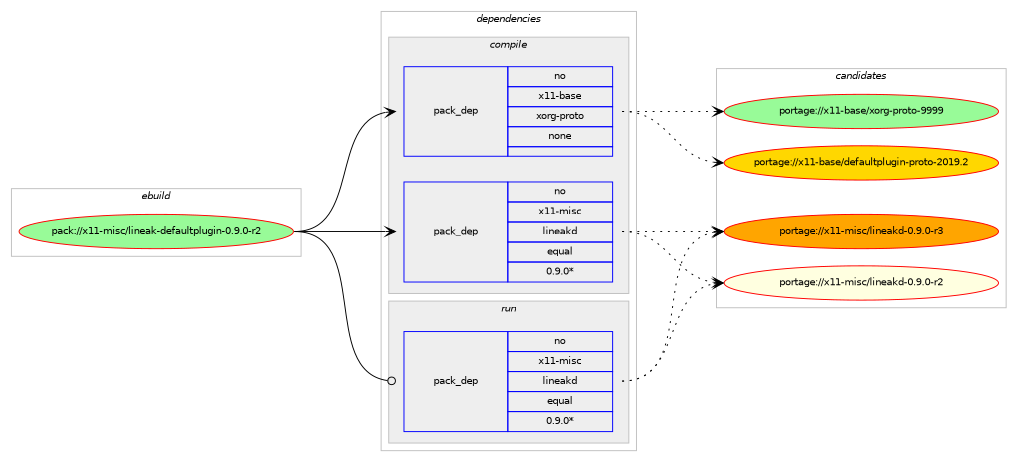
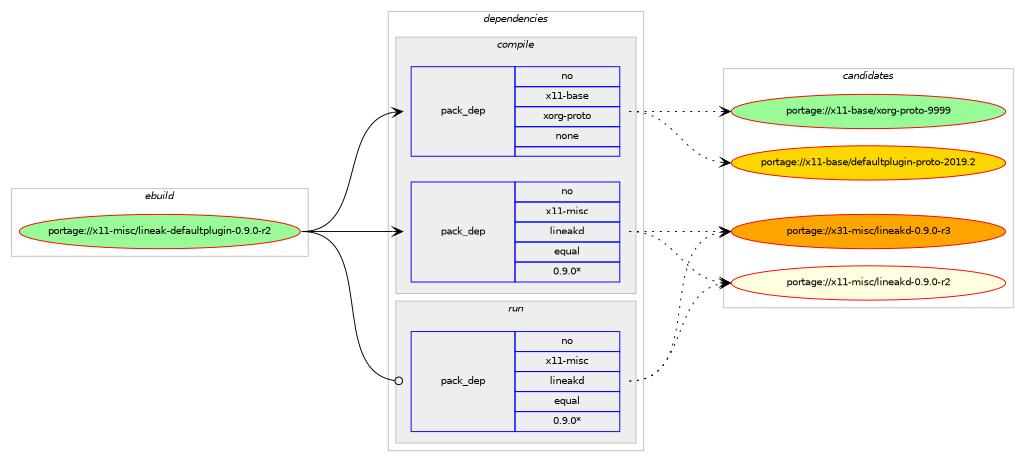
node "pack://x11-misc/lineak-defaultplugin-0.9.0-r2": label "pack://x11-misc/lineak-defaultplugin-0.9.0-r2" -> "portage://x11-misc/lineak-defaultplugin-0.9.0-r2"
node "portage://x11-misc/lineakd-0.9.0-r3": label "portage://x11-misc/lineakd-0.9.0-r3" -> "portage://x31-misc/lineakd-0.9.0-r3"
